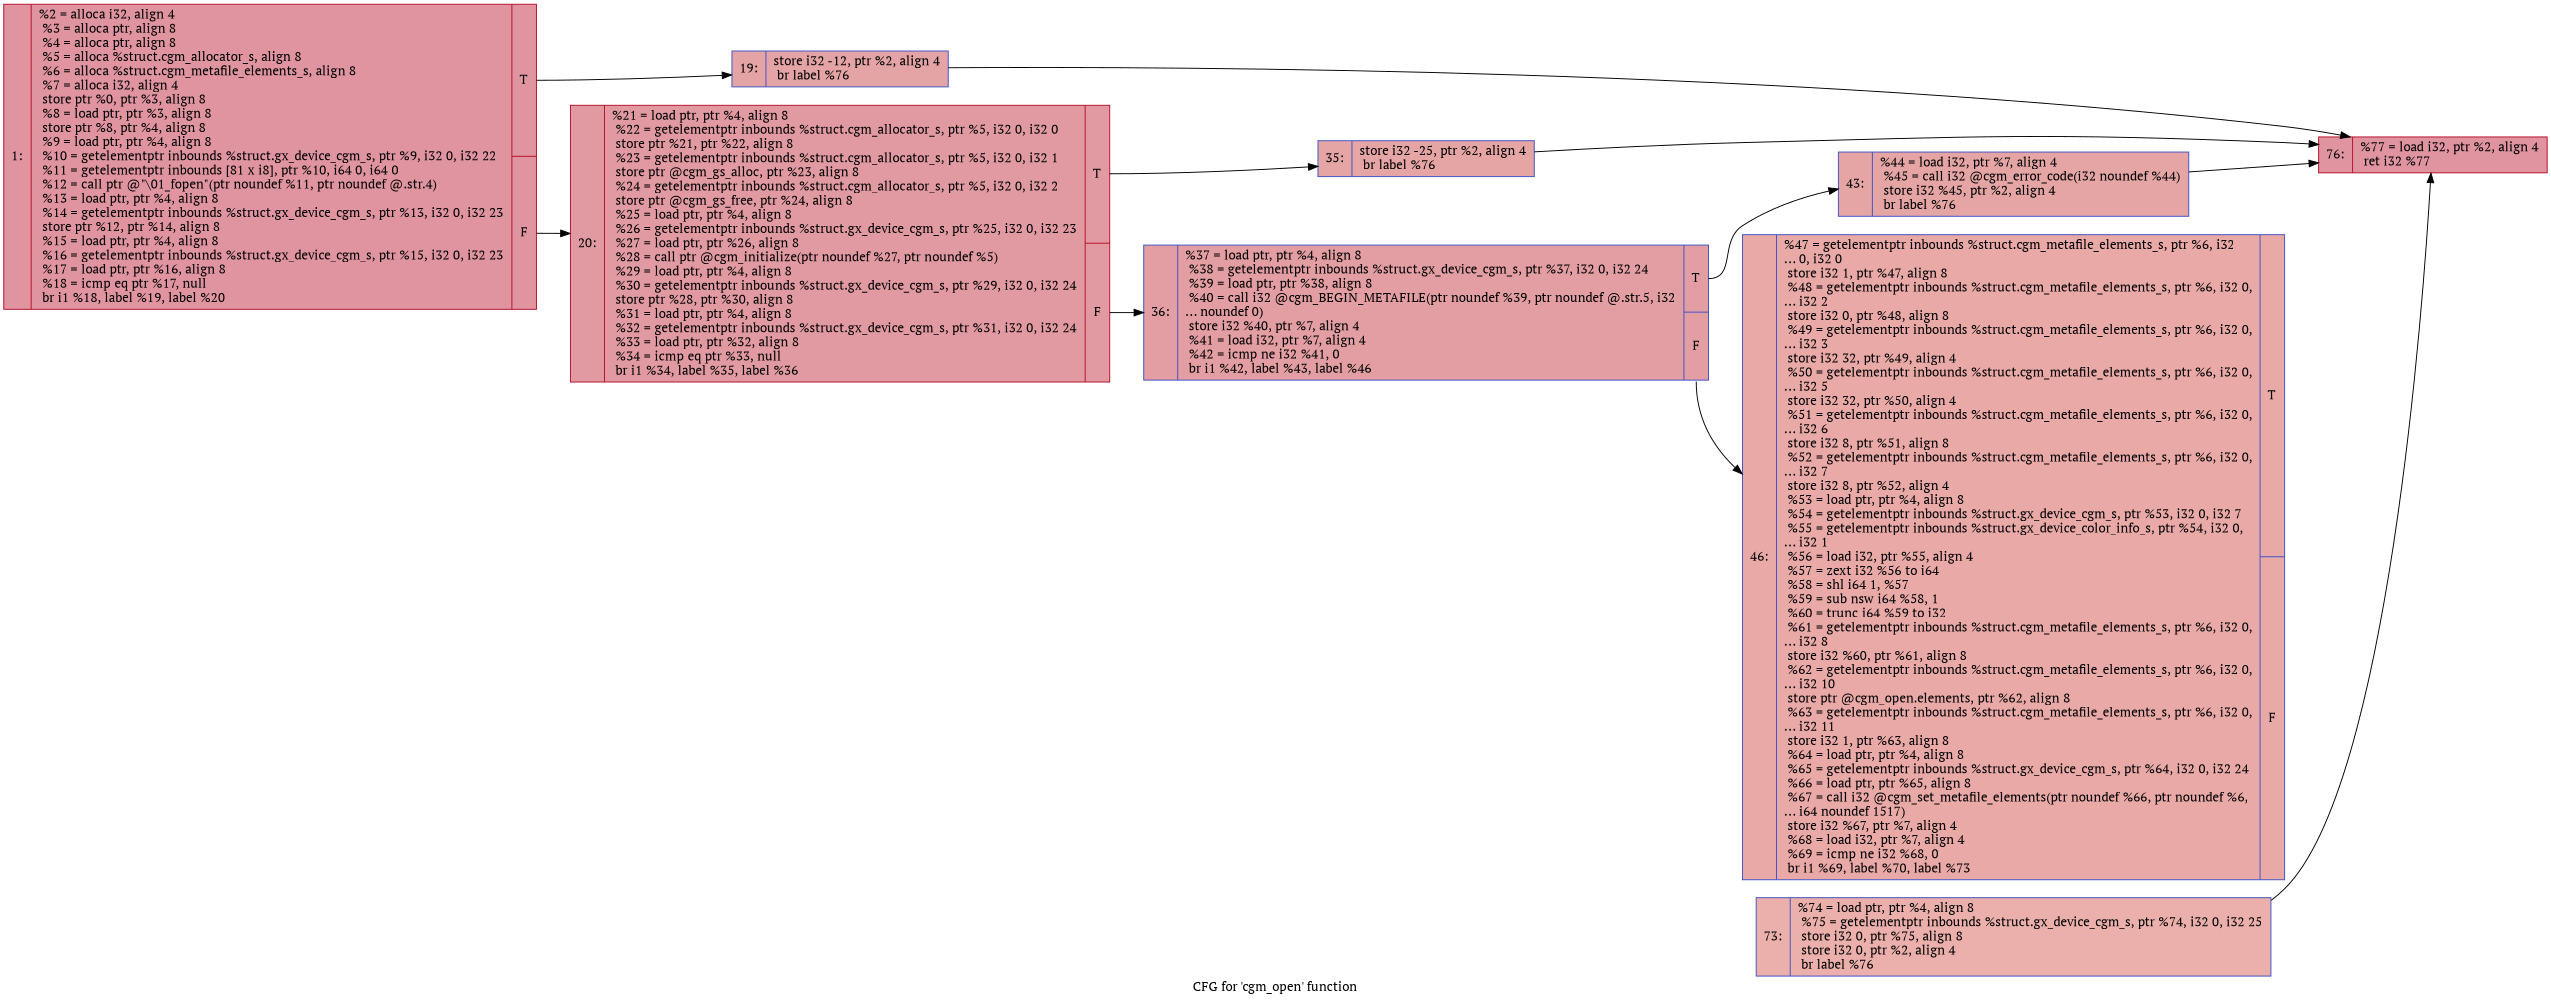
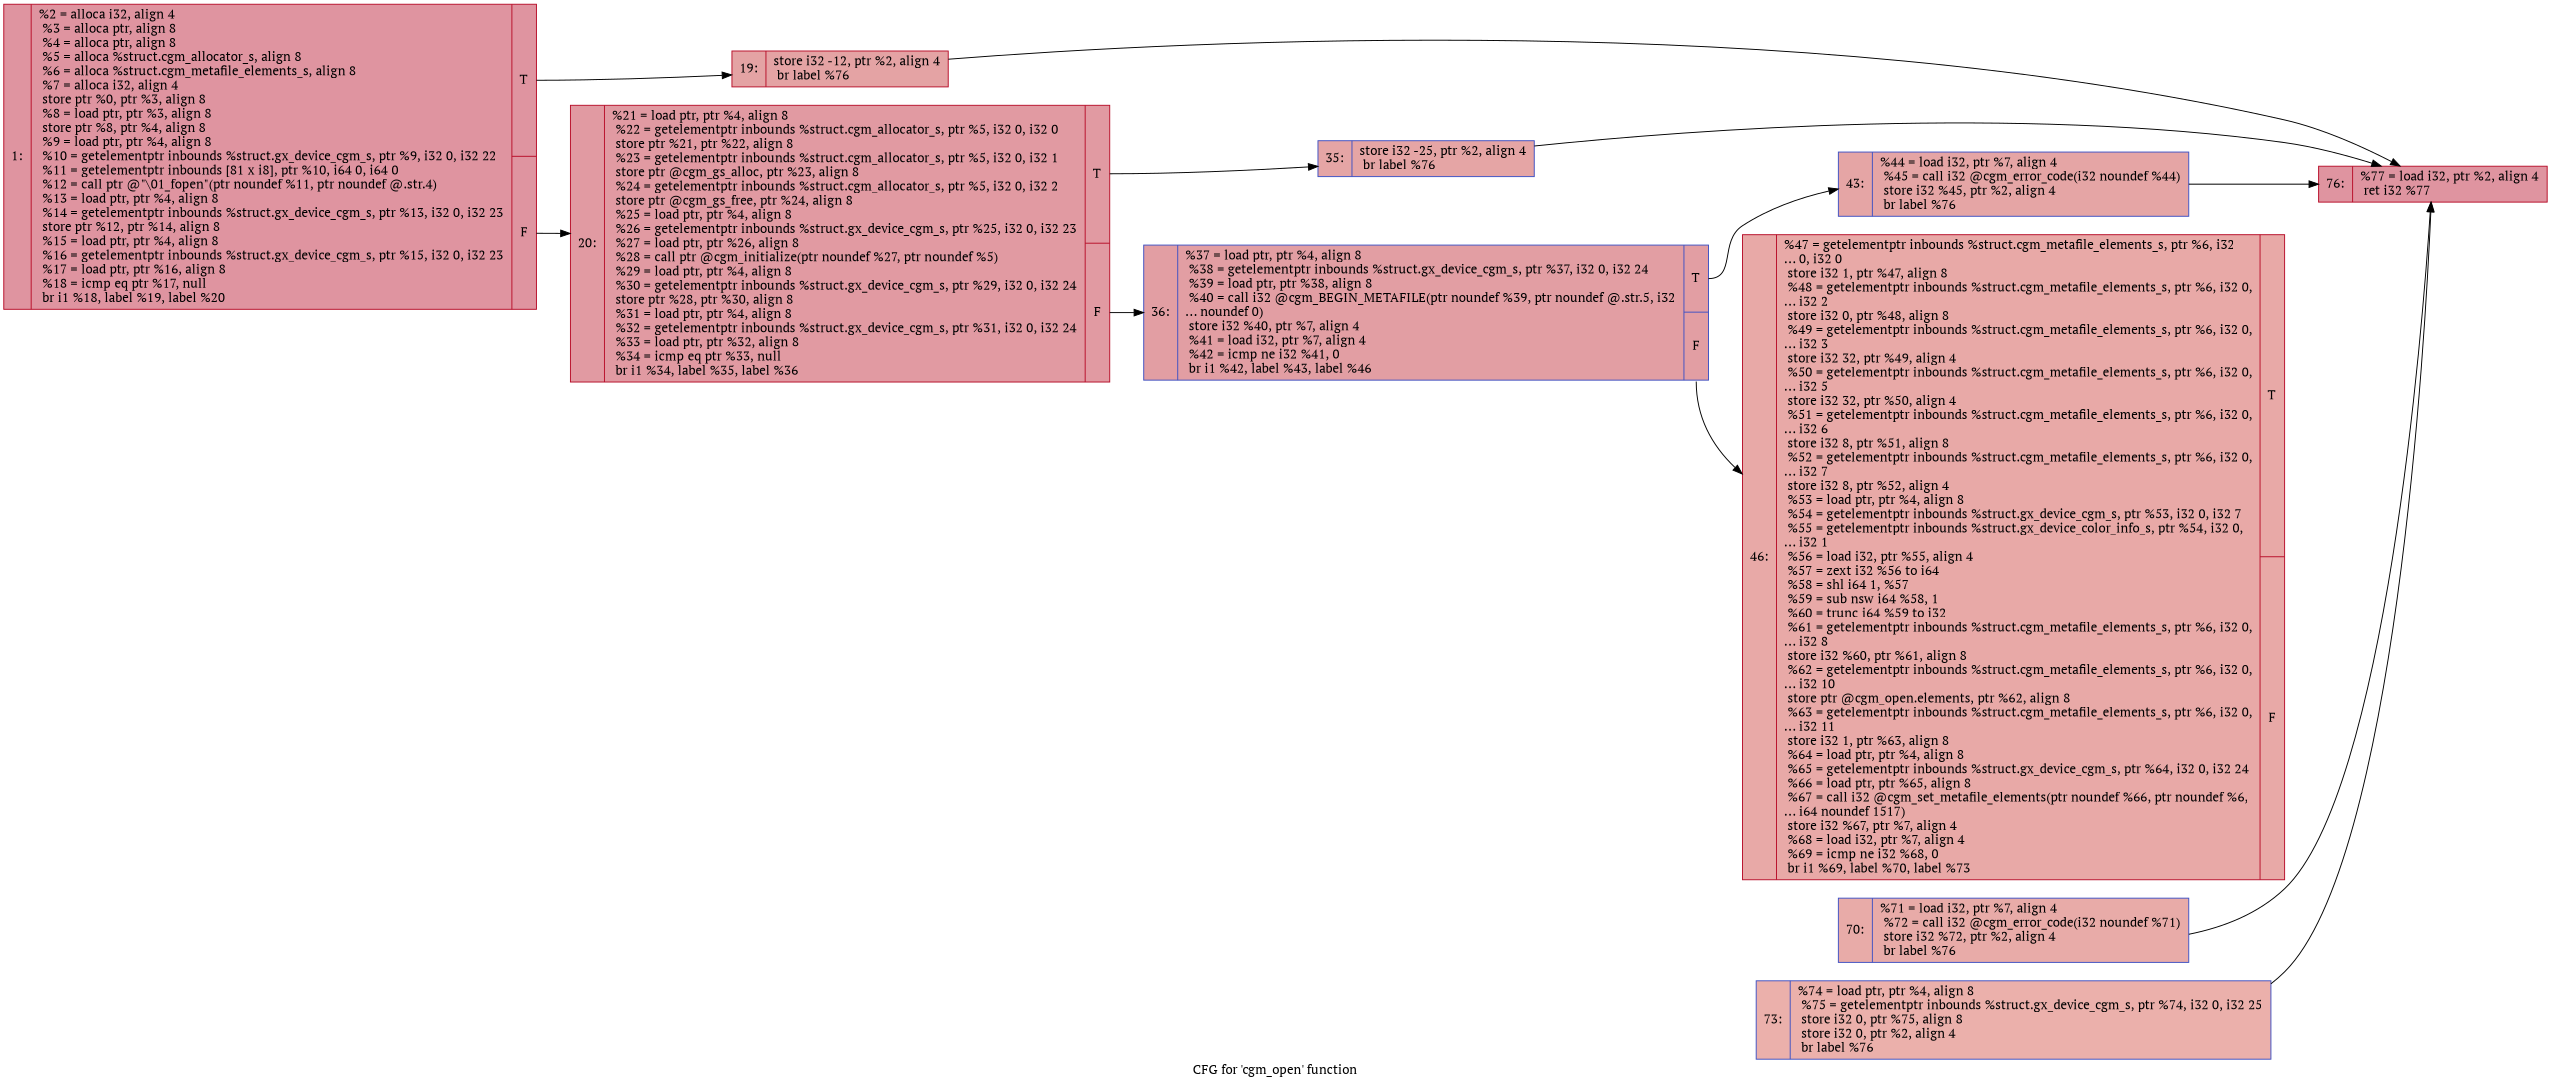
node "19:": color #3d50c3ff -> #b70d28ff
node "46:": color #3d50c3ff -> #b70d28ff
node "70:": added
